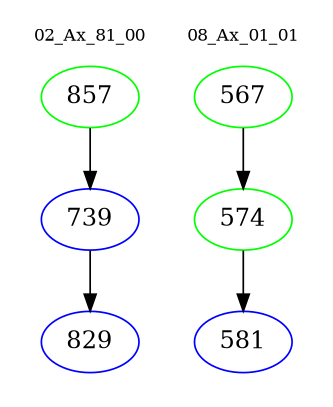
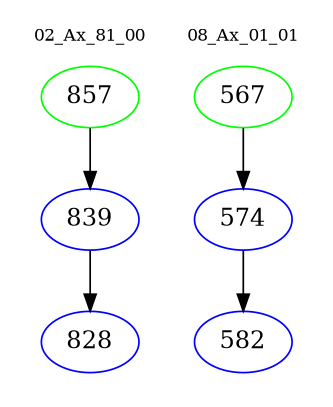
node "739": label "739" -> "839"
node "574": color green -> blue
node "829": label "829" -> "828"
node "581": label "581" -> "582"
